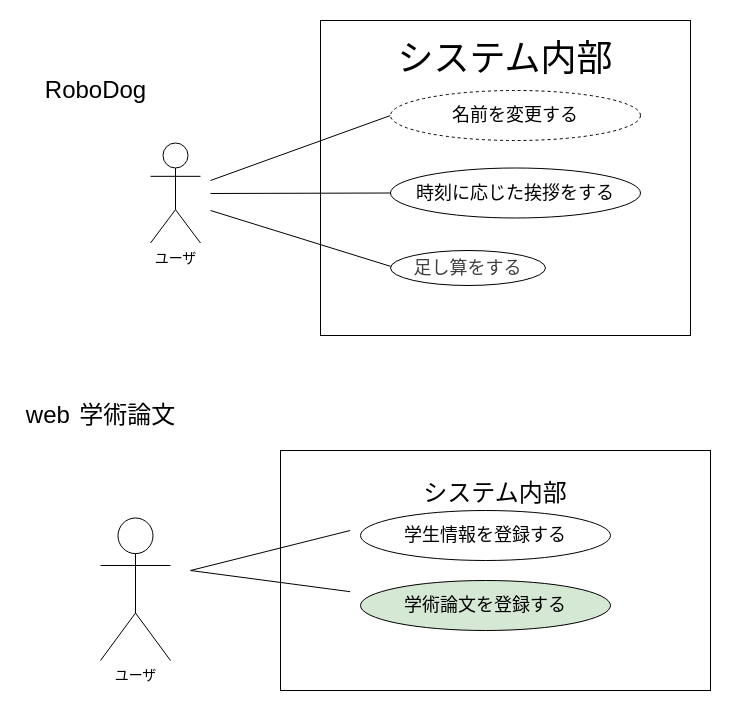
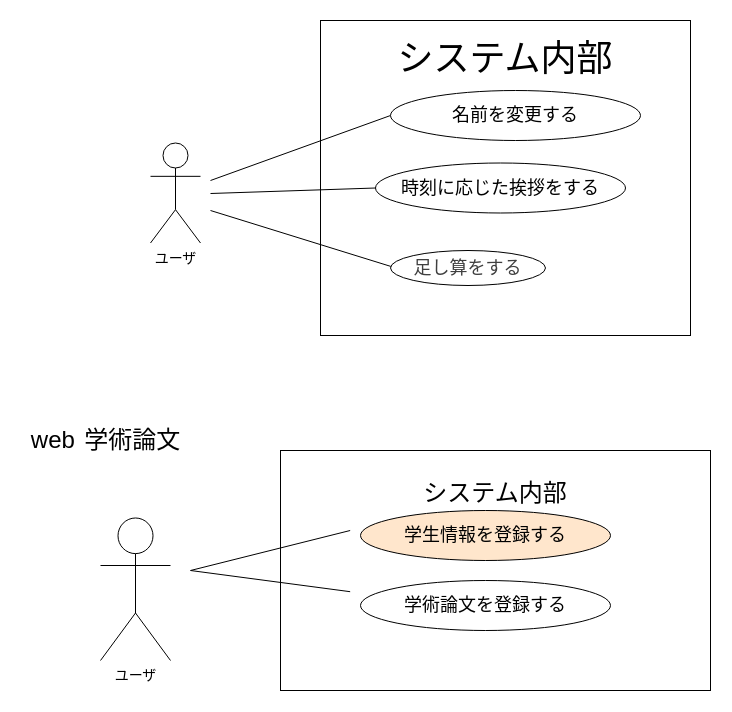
node "RoboDog": removed
node "名前を変更する": style dashed -> solid
node "時刻に応じた挨拶をする": moved (516, 193) -> (501, 188)
node "web 学術論文": moved (101, 416) -> (106, 441)
node "学生情報を登録する": fillcolor #ffffff -> #ffe6cc
node "学術論文を登録する": fillcolor #d5e8d4 -> #ffffff
